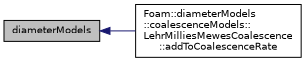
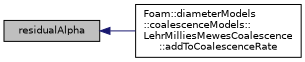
node "diameterModels": label "diameterModels" -> "residualAlpha"
